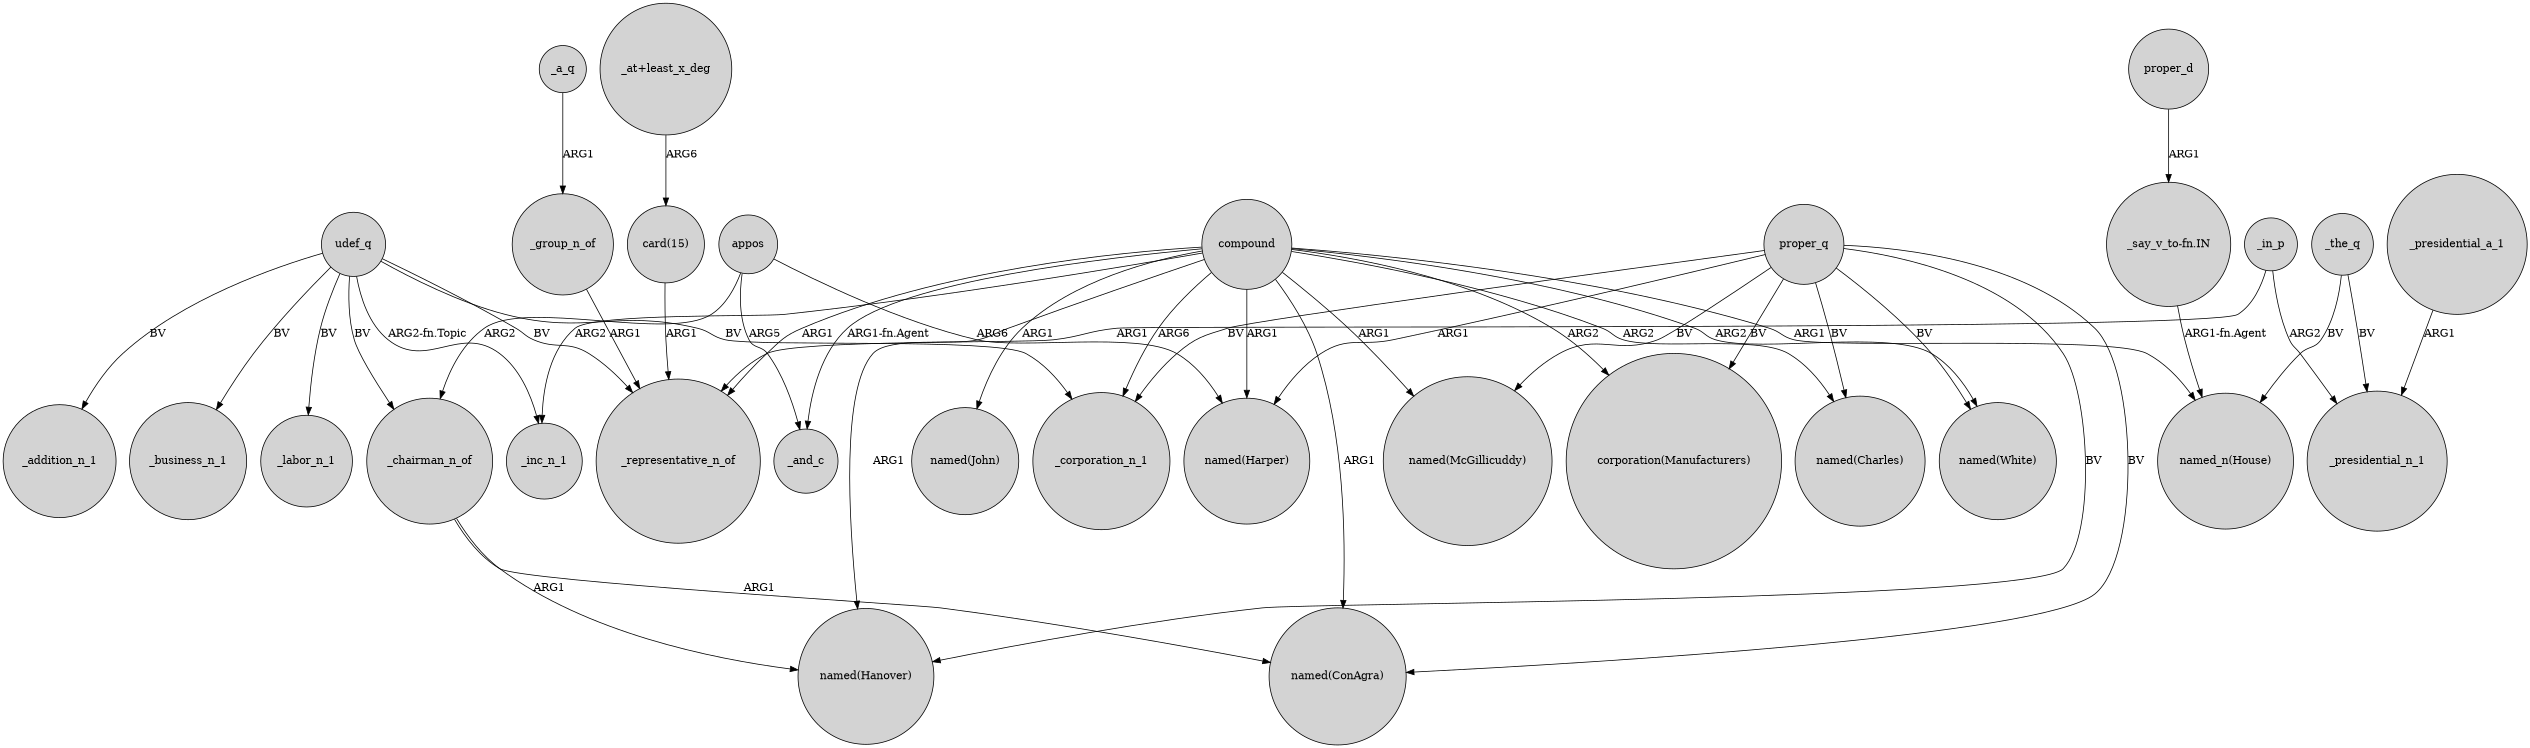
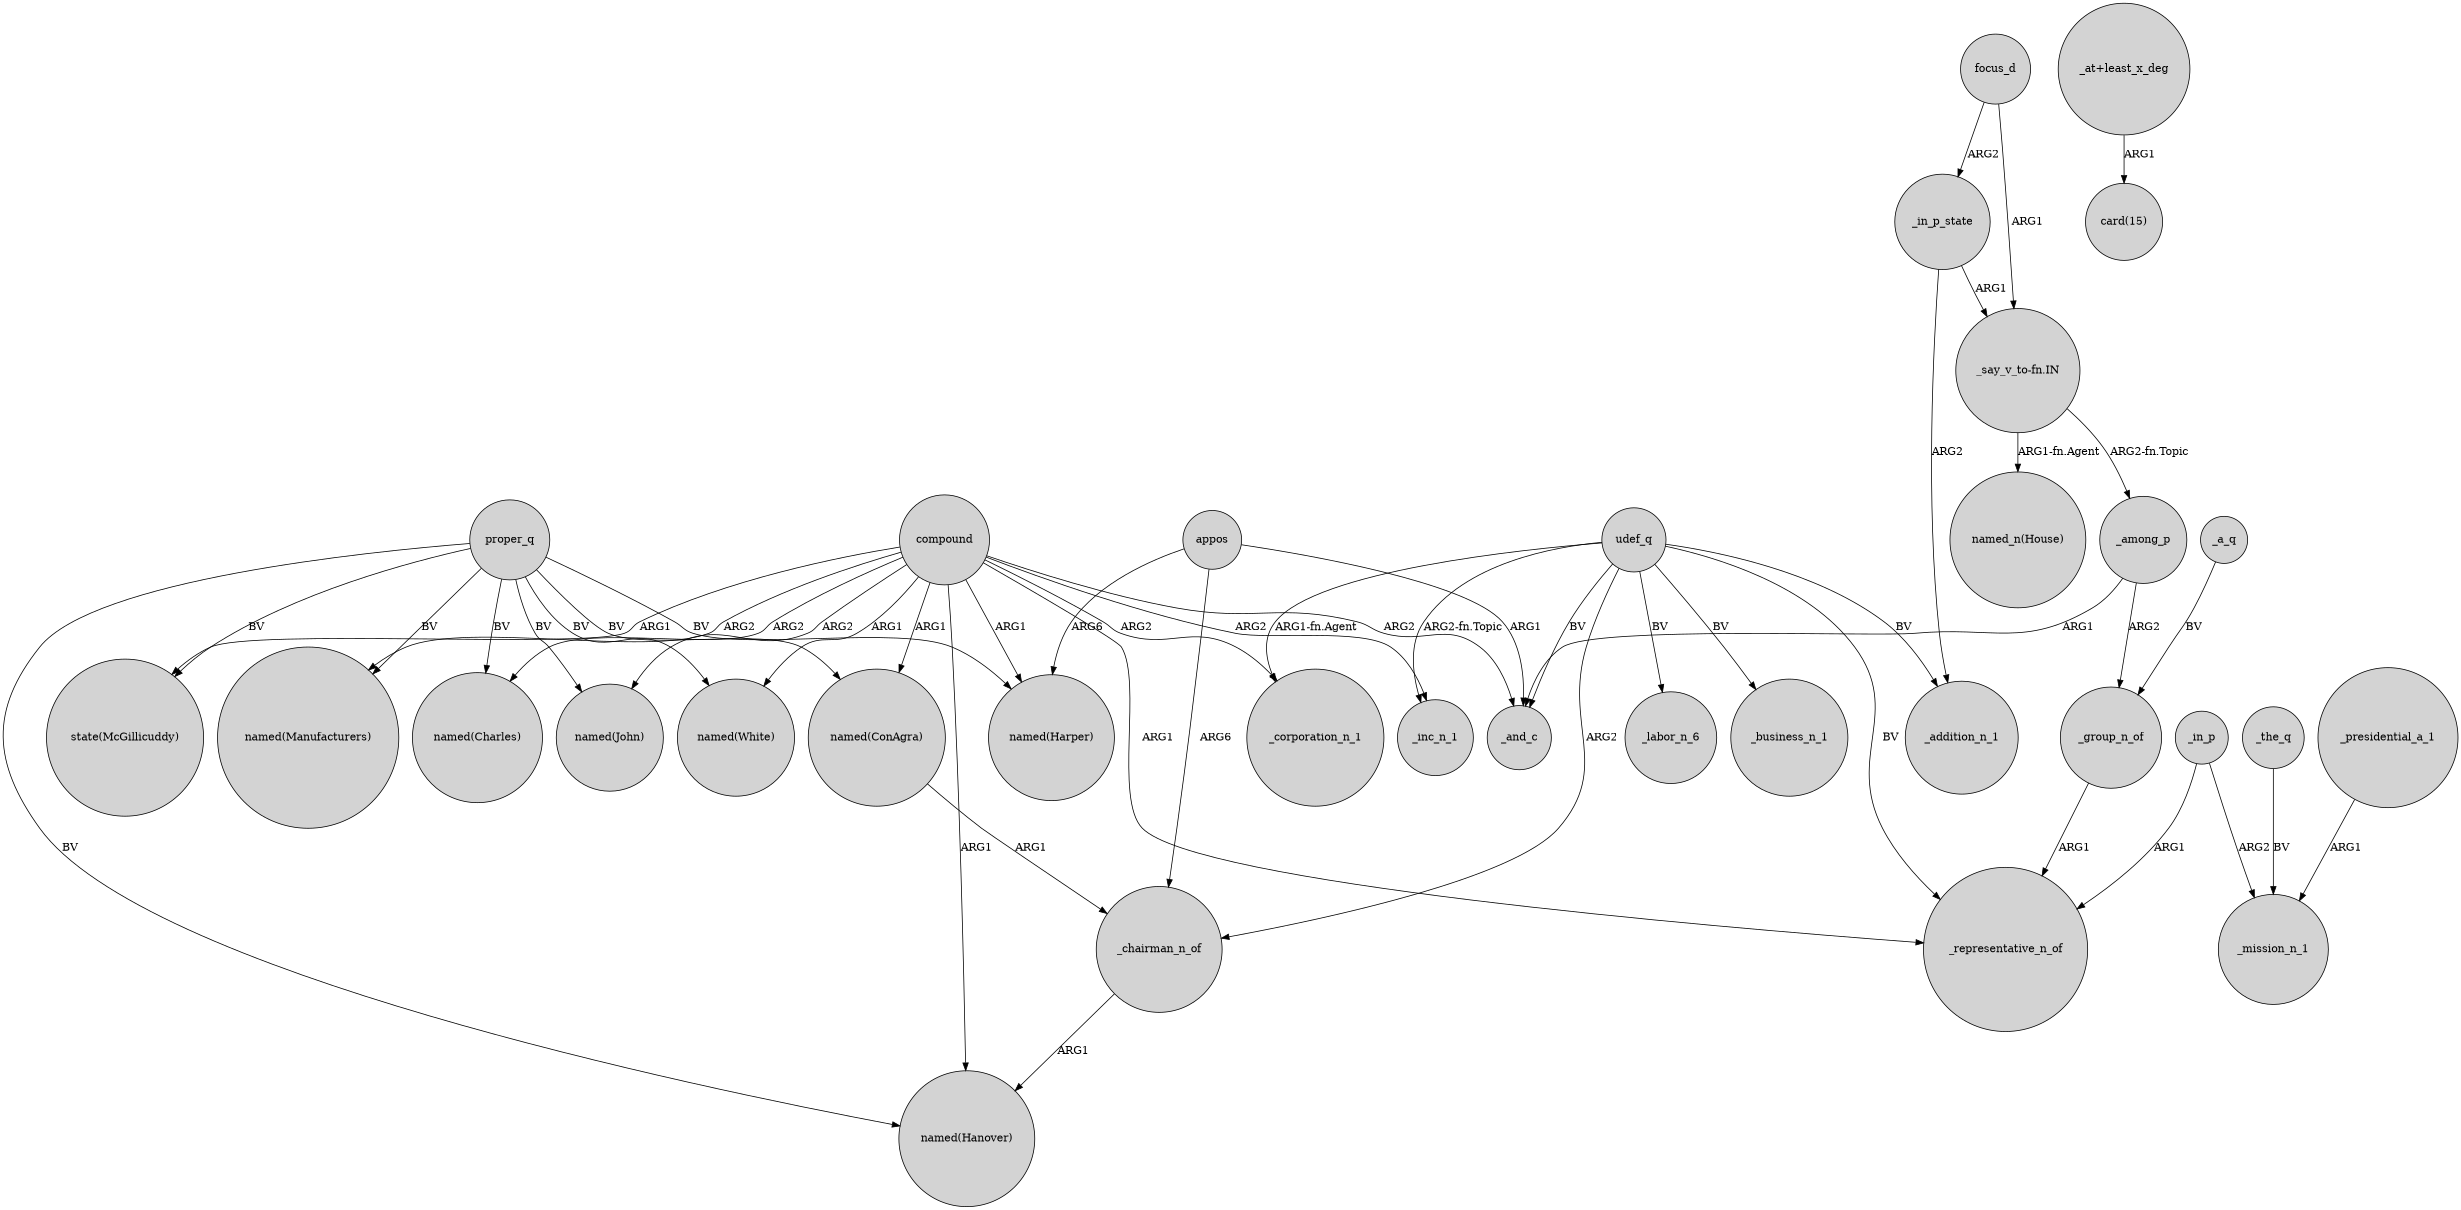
node "proper_d": label "proper_d" -> "focus_d"
edge "_a_q" -> "_group_n_of": label "ARG1" -> "BV"
edge "_at+least_x_deg" -> "card(15)": label "ARG6" -> "ARG1"
node "_in_p_state": added
edge "proper_q" -> "_corporation_n_1": now "proper_q" -> "named(John)"
edge "compound" -> "named_n(House)": removed, label "ARG1"
edge "card(15)" -> "_representative_n_of": removed, label "ARG1"
edge "udef_q" -> "_chairman_n_of": label "BV" -> "ARG2"
edge "appos" -> "_chairman_n_of": label "ARG2" -> "ARG6"
edge "udef_q" -> "_corporation_n_1": label "BV" -> "ARG1-fn.Agent"
edge "appos" -> "_and_c": label "ARG5" -> "ARG1"
edge "compound" -> "_and_c": label "ARG1-fn.Agent" -> "ARG2"
edge "compound" -> "named(John)": label "ARG1" -> "ARG2"
edge "compound" -> "_corporation_n_1": label "ARG6" -> "ARG2"
edge "proper_q" -> "named(Harper)": label "ARG1" -> "BV"
edge "compound" -> "named(White)": label "ARG2" -> "ARG1"
edge "_the_q" -> "named_n(House)": removed, label "BV"
node "_labor_n_1": label "_labor_n_1" -> "_labor_n_6"
node "named(McGillicuddy)": label "named(McGillicuddy)" -> "state(McGillicuddy)"
node "corporation(Manufacturers)": label "corporation(Manufacturers)" -> "named(Manufacturers)"
node "_presidential_n_1": label "_presidential_n_1" -> "_mission_n_1"
node "_among_p": added
edge "_chairman_n_of" -> "named(ConAgra)": reversed
edge "udef_q" -> "_and_c": added, label "BV"
